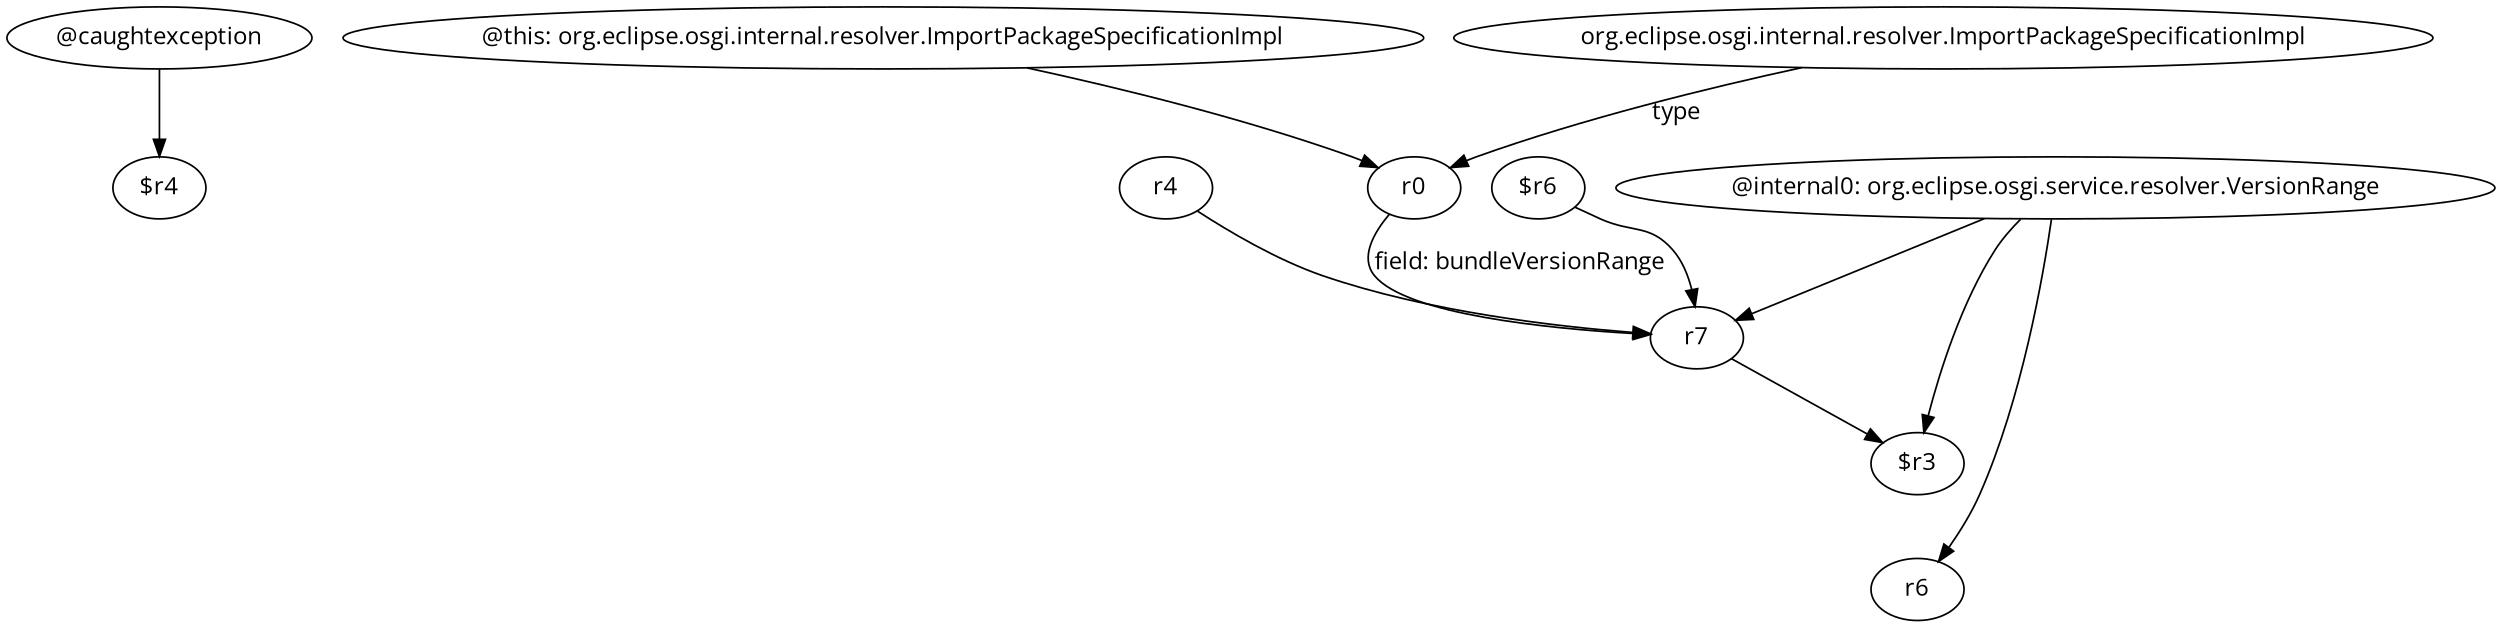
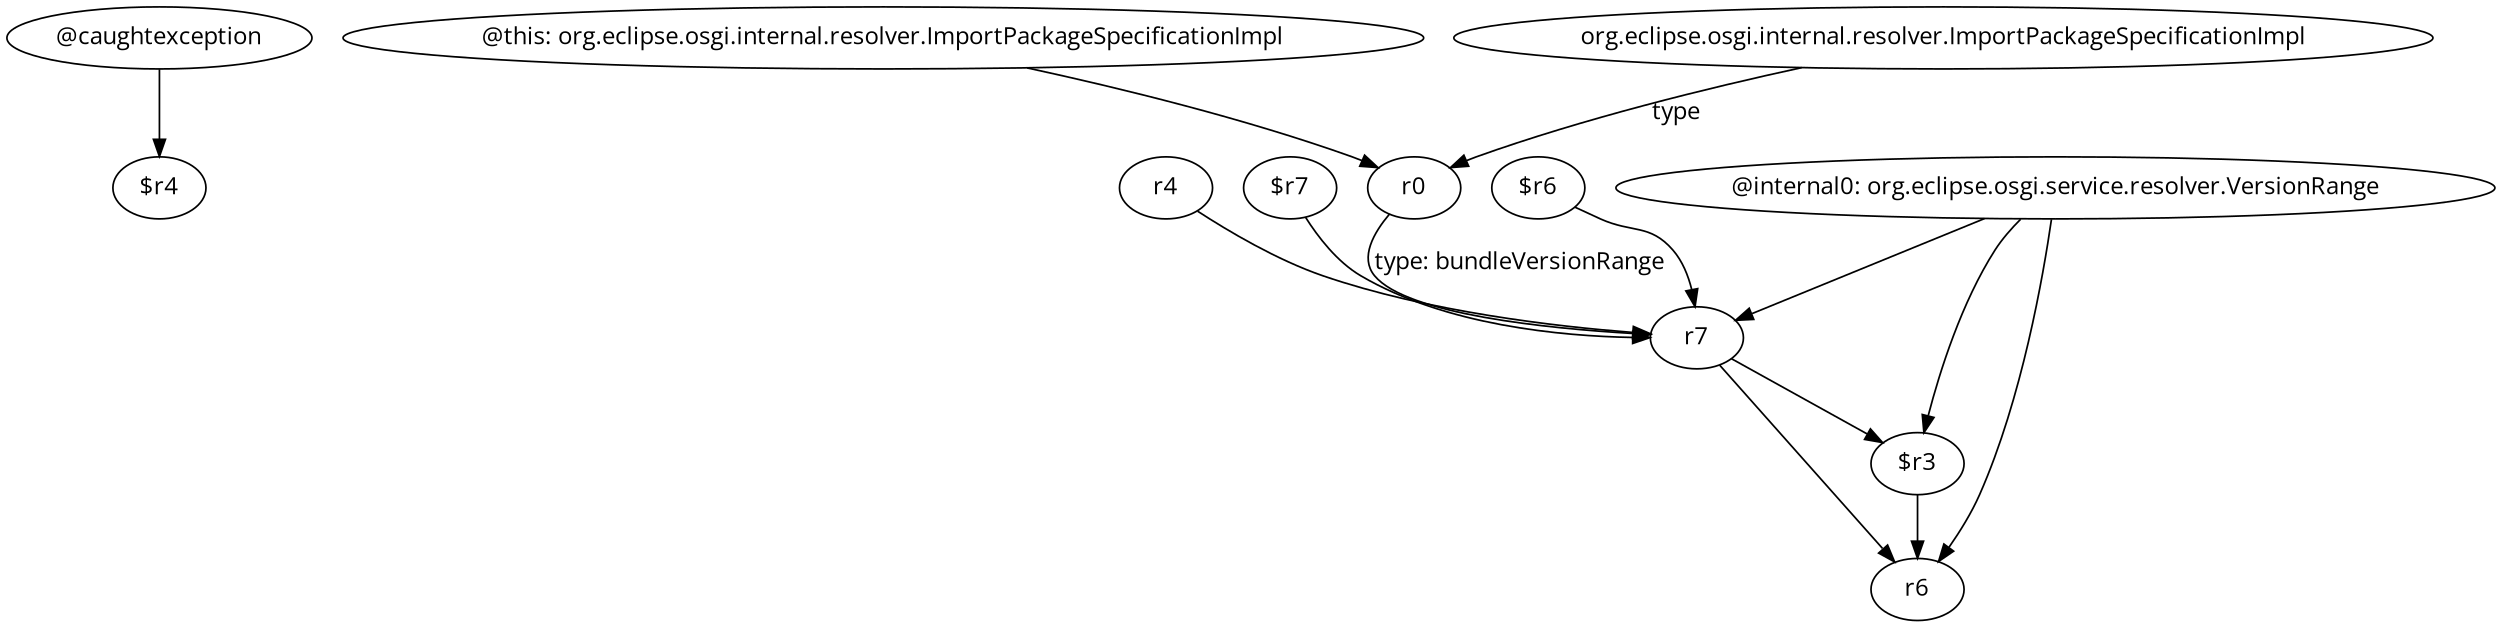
node "$r7": added
edge "r0" -> "r7": label "field: bundleVersionRange" -> "type: bundleVersionRange"
edge "r7" -> "r6": added
edge "$r3" -> "r6": added
